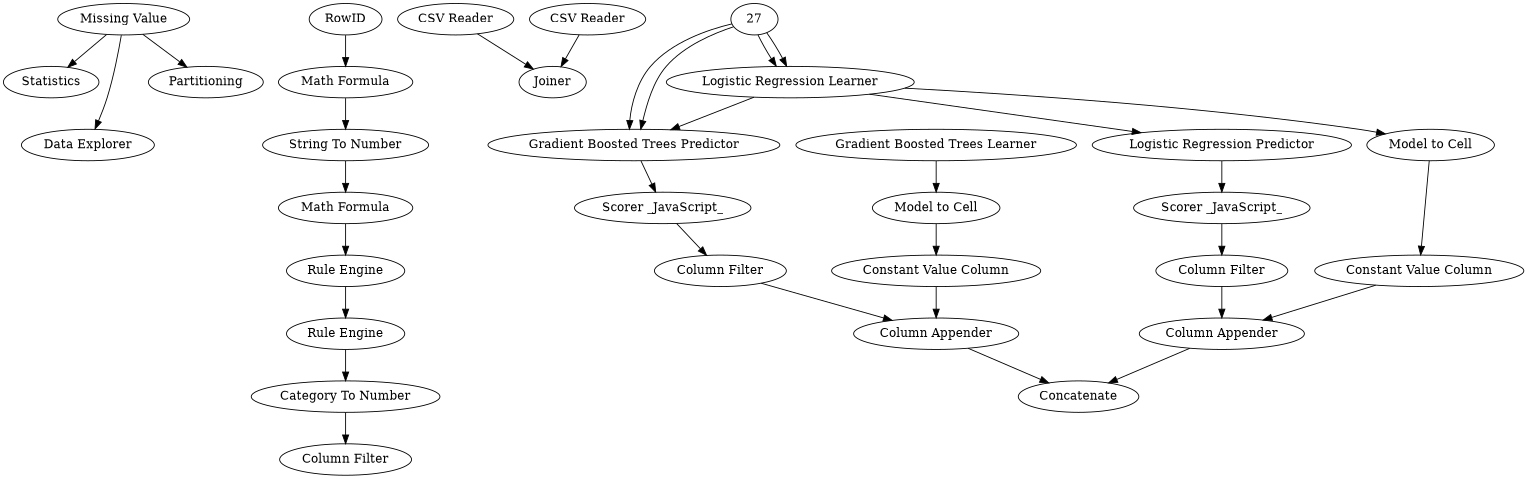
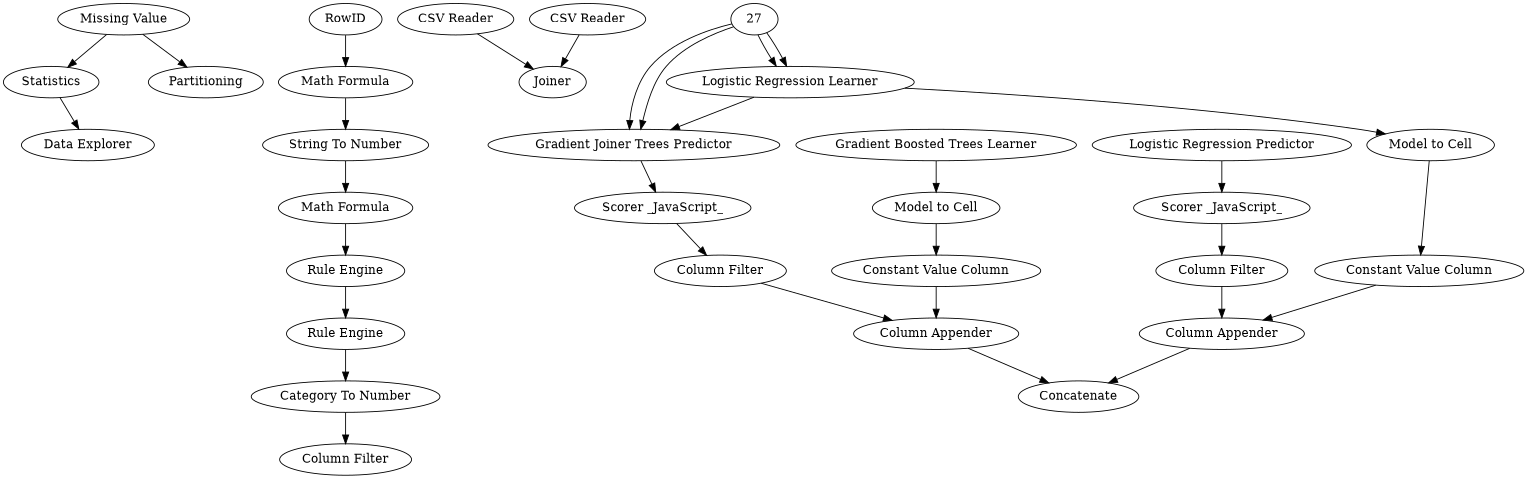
edge "Missing Value" -> "Data Explorer": now "Statistics" -> "Data Explorer"
edge "Logistic Regression Learner" -> "Logistic Regression Predictor": removed
node "Gradient Boosted Trees Predictor": label "Gradient Boosted Trees Predictor" -> "Gradient Joiner Trees Predictor"
